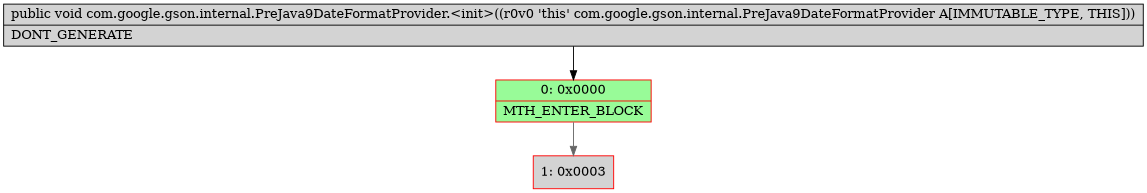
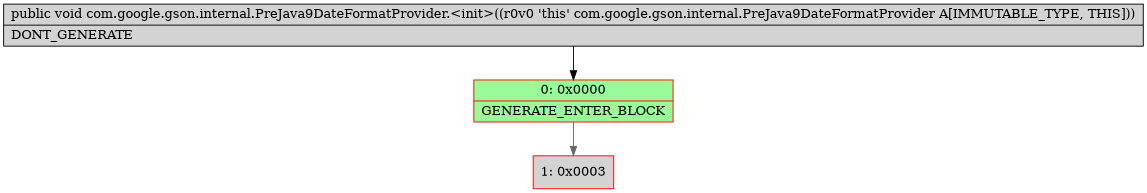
node "0: 0x0000": text "MTH_ENTER_BLOCK" -> "GENERATE_ENTER_BLOCK"
